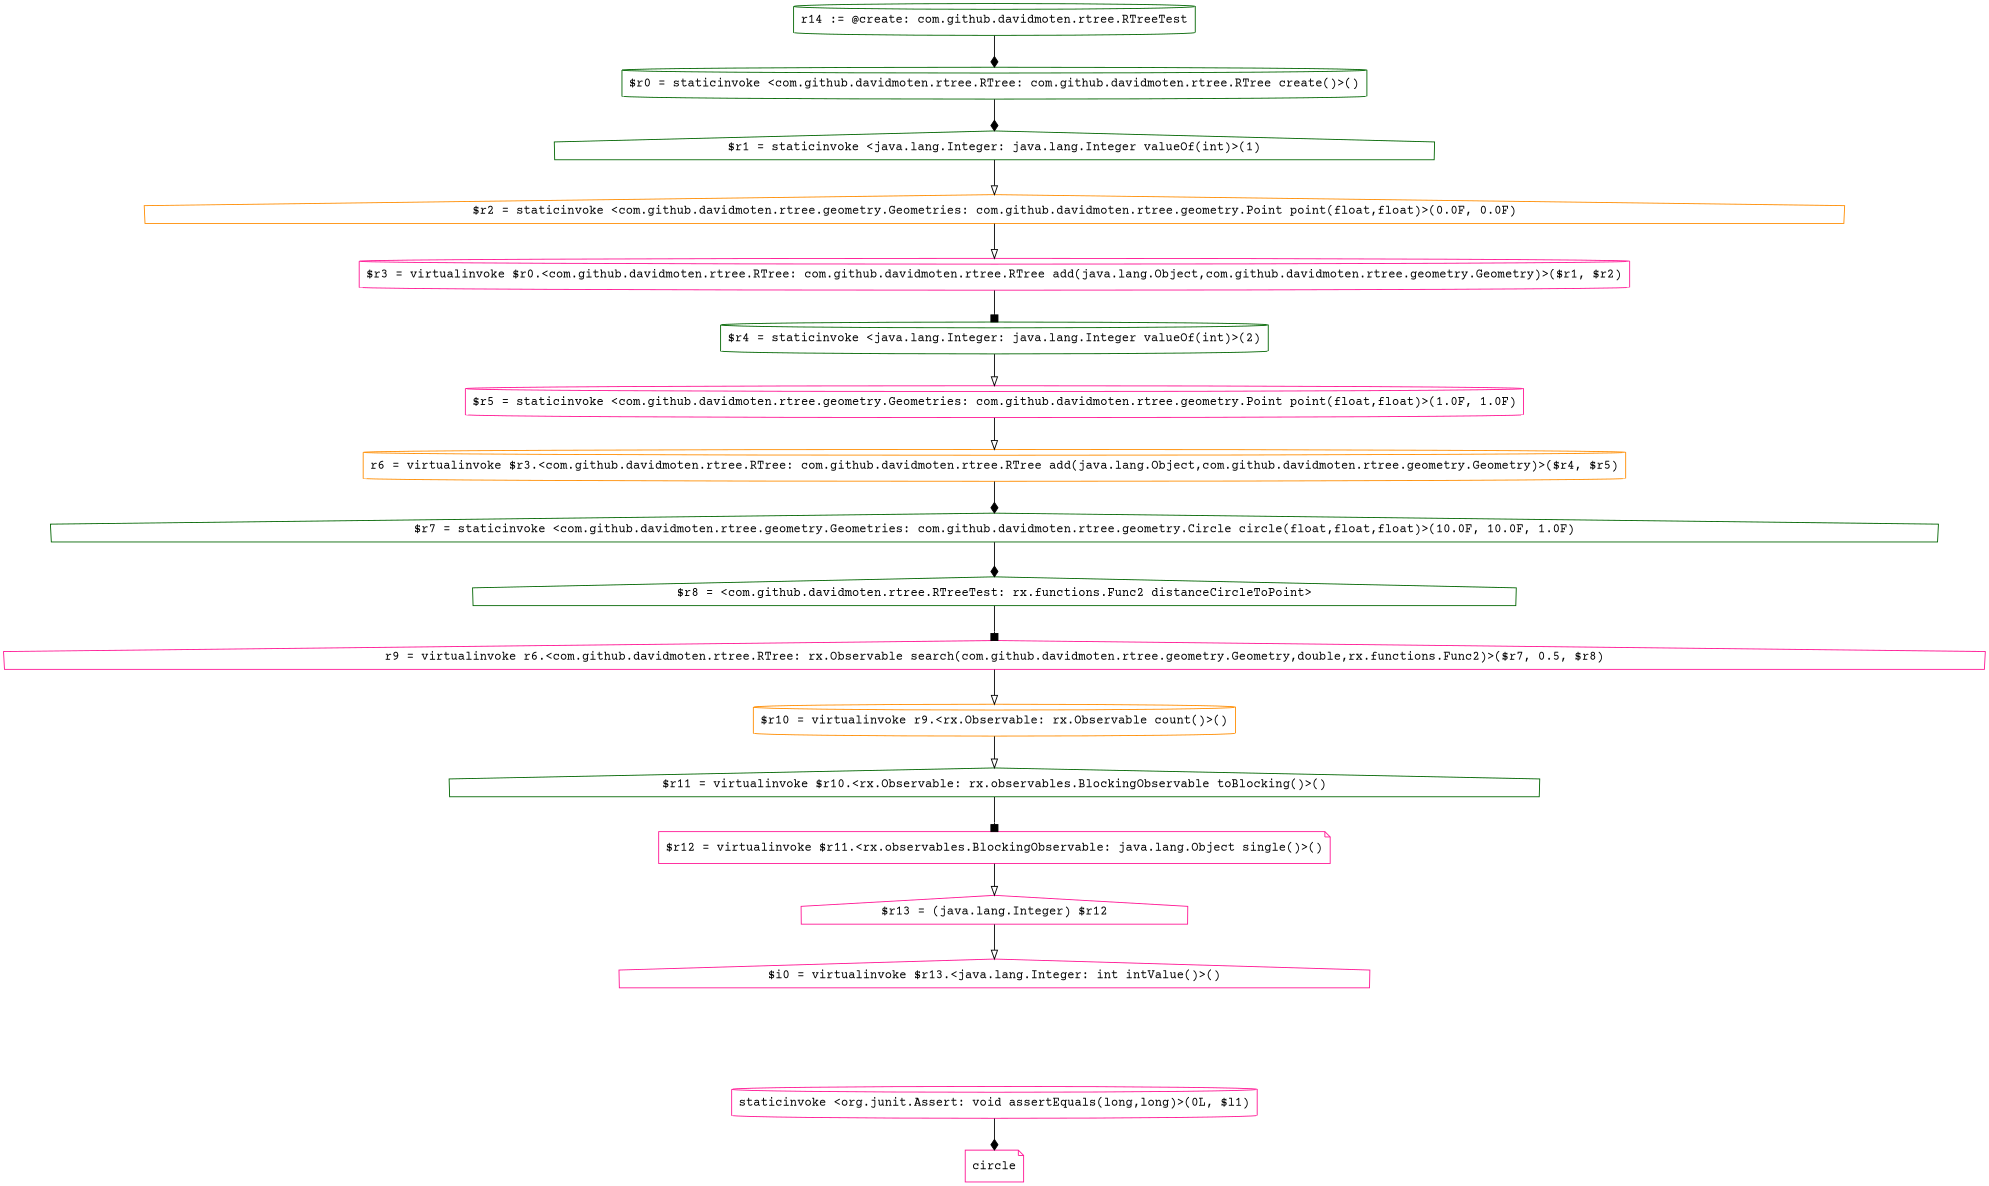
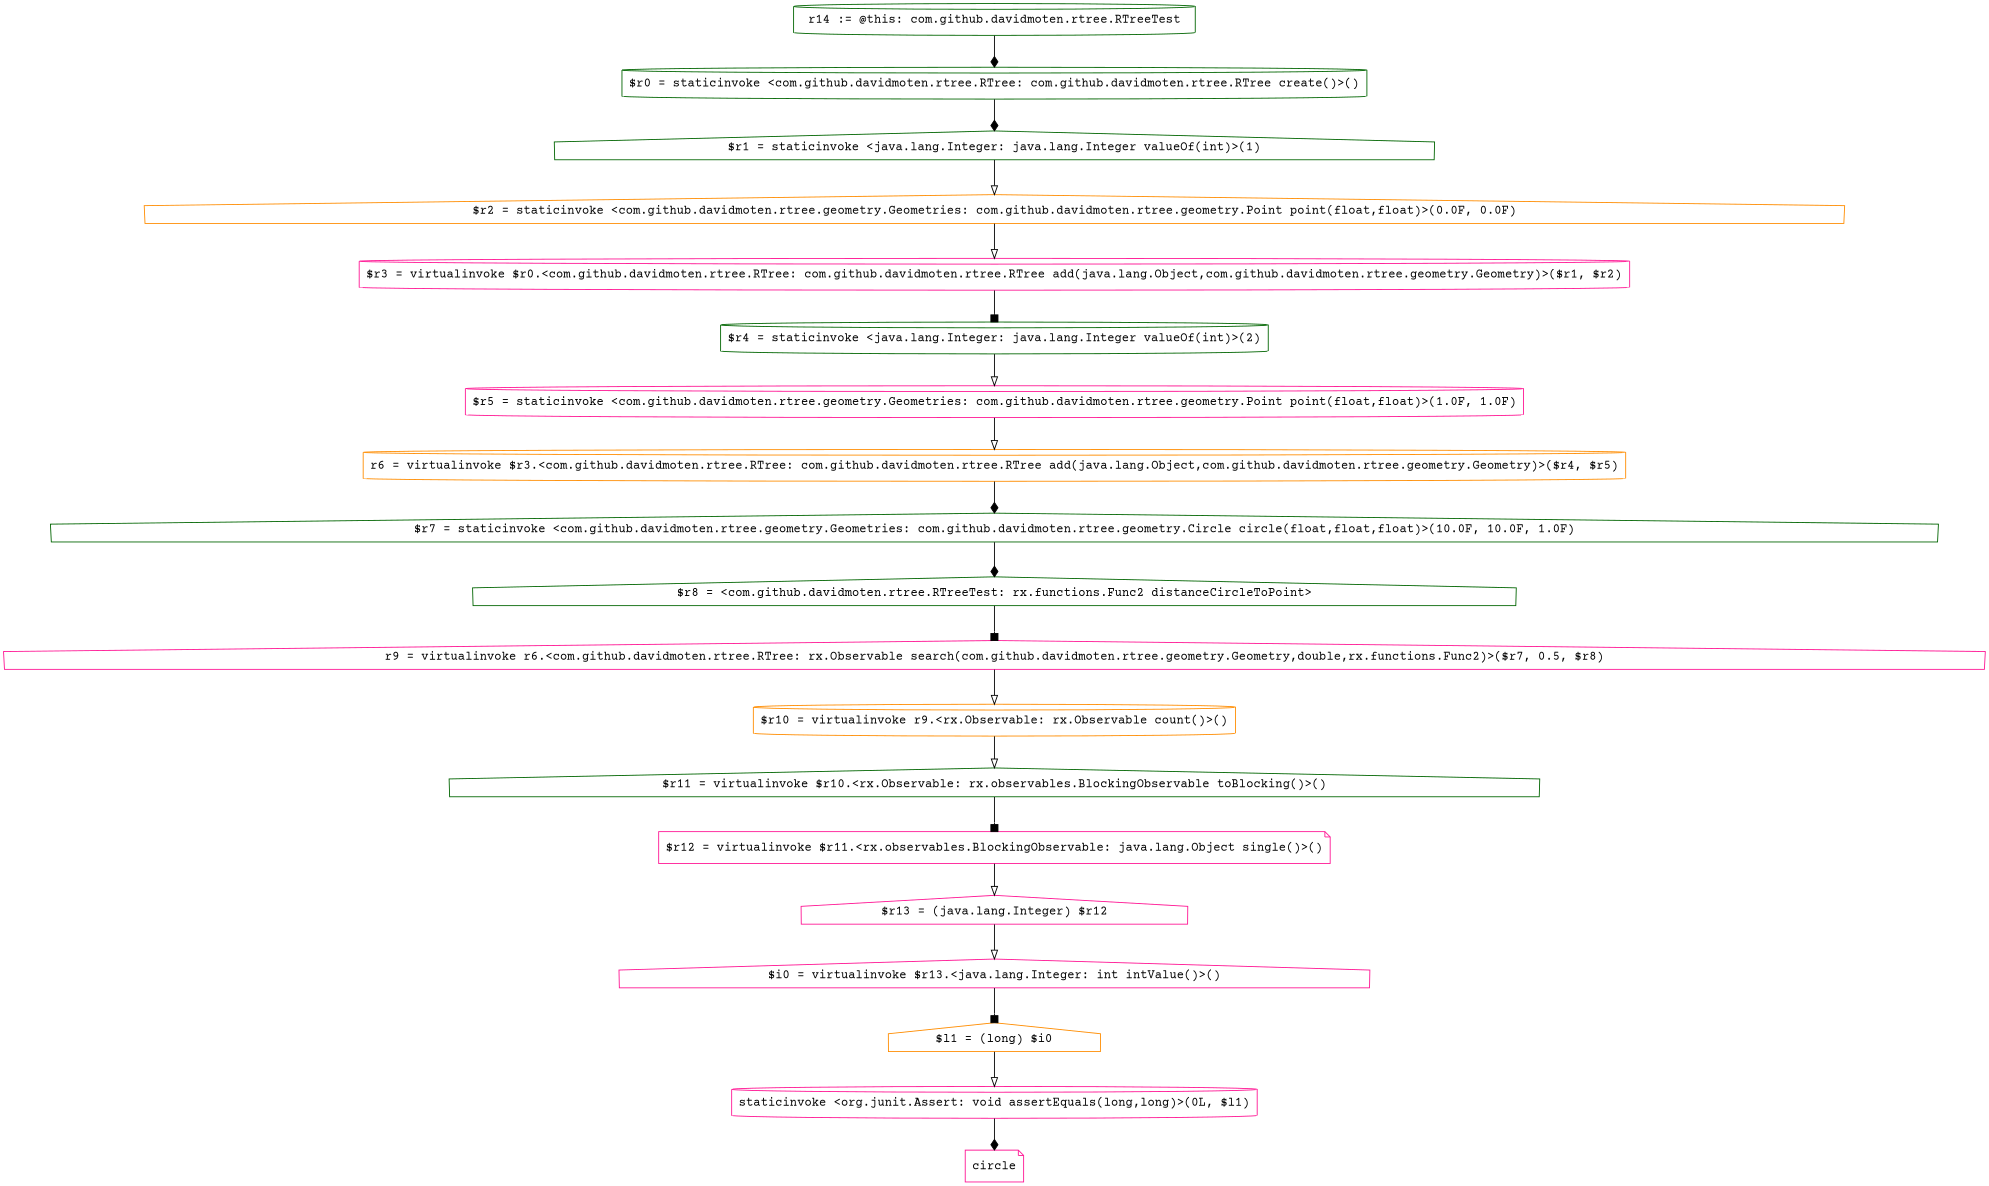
node "r14 := @create: com.github.davidmoten.rtree.RTreeTest": label "r14 := @create: com.github.davidmoten.rtree.RTreeTest" -> "r14 := @this: com.github.davidmoten.rtree.RTreeTest"
node "$l1 = (long) $i0": added
